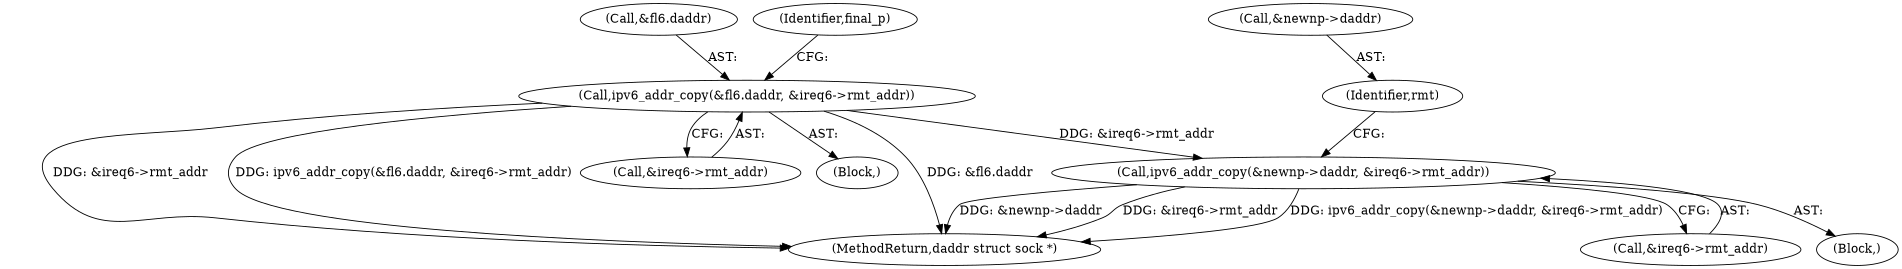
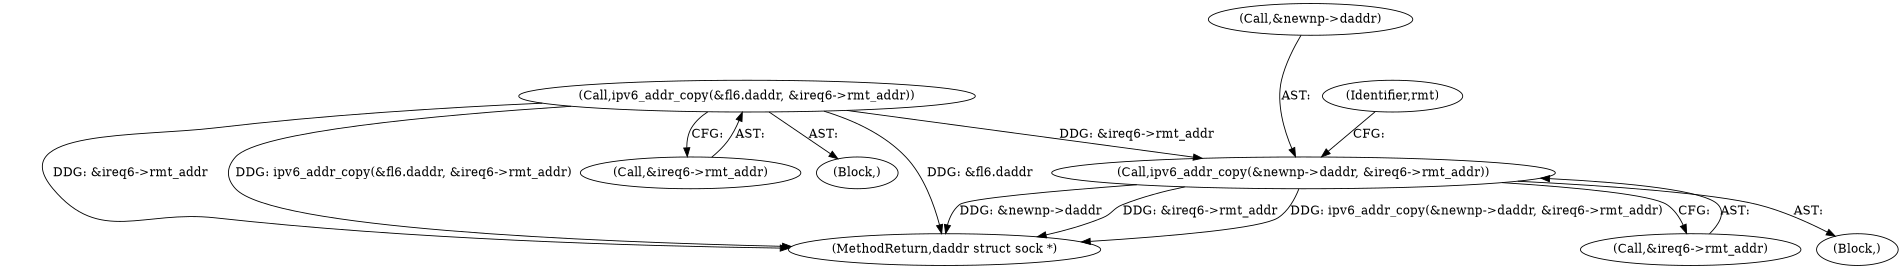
node "(Call,&fl6.daddr)": removed
node "(Identifier,final_p)": removed
edge "(Call,&newnp->daddr)" -> "(Identifier,rmt)": now "(Call,&newnp->daddr)" -> "(Call,ipv6_addr_copy(&newnp->daddr, &ireq6->rmt_addr))"
